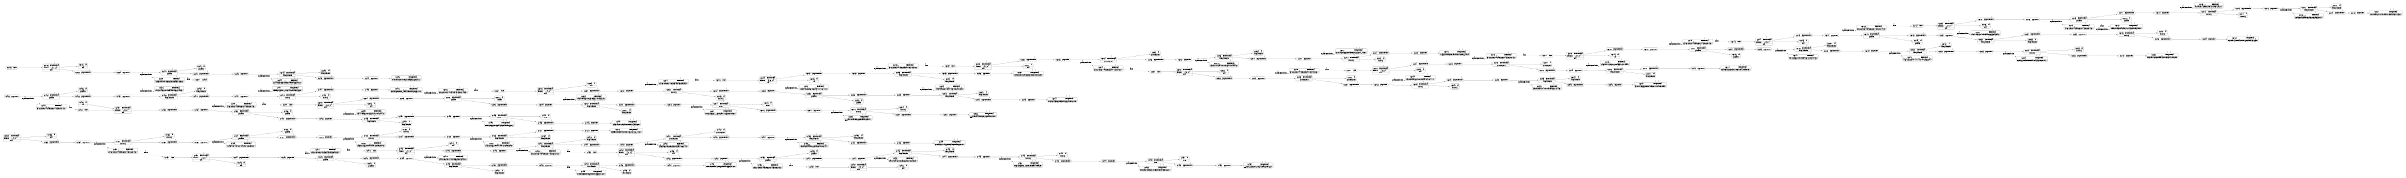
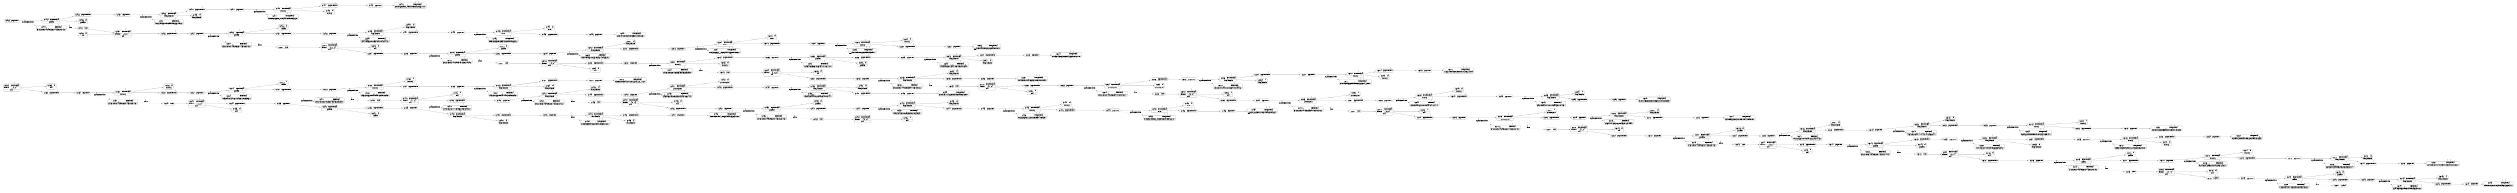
edge "188184" -> "188161": now "188184" -> "188185"
node "188188": text "ArgumentList" -> "Swjkbcl"
edge "187895" -> "187911": label "Parse" -> "DynamicResolution"
